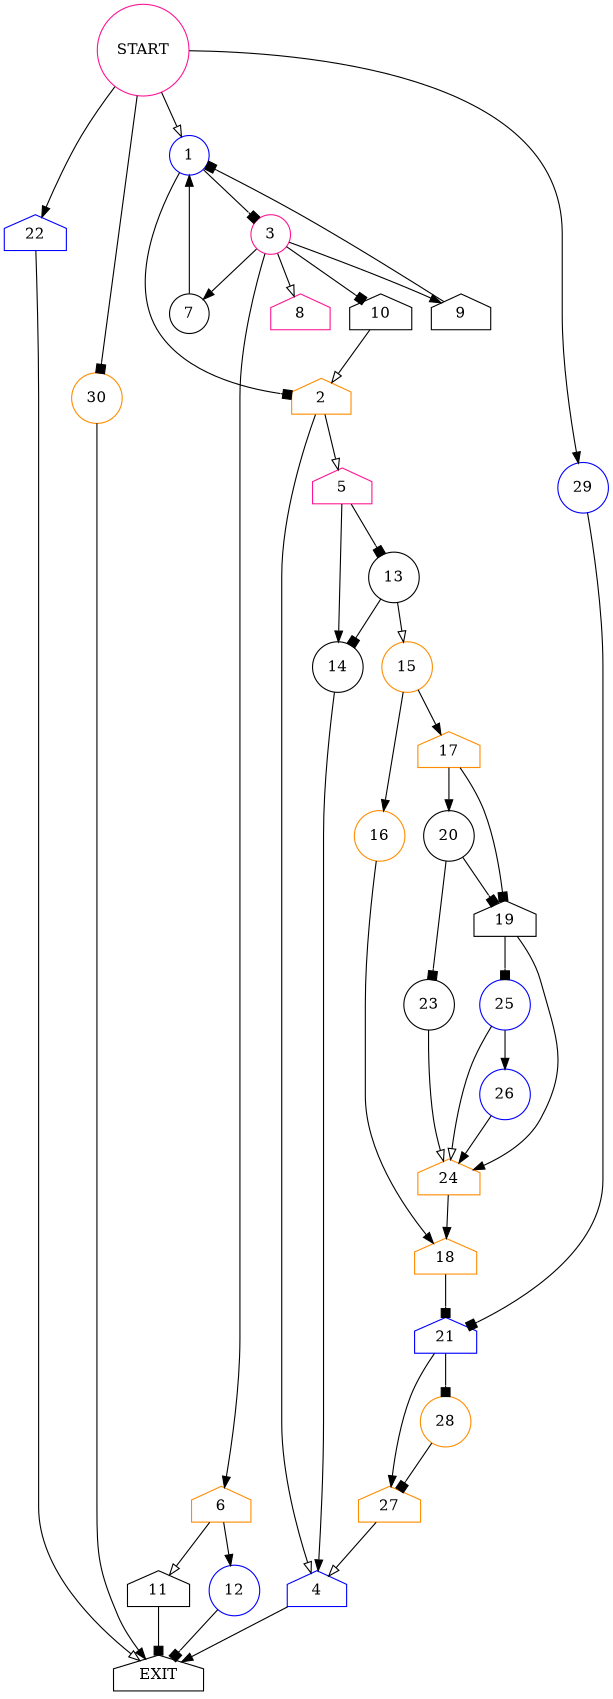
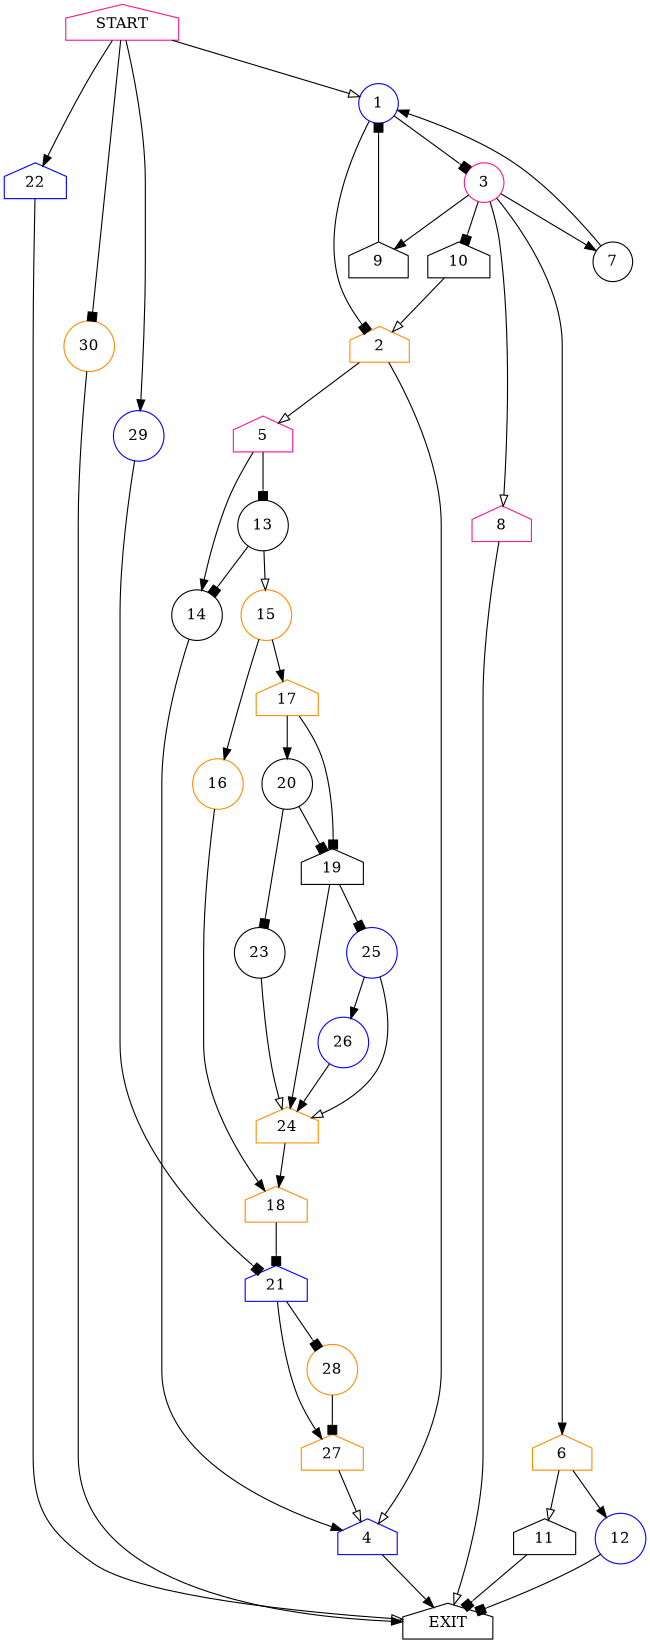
node "START": shape circle -> house
edge "8" -> "EXIT": added
